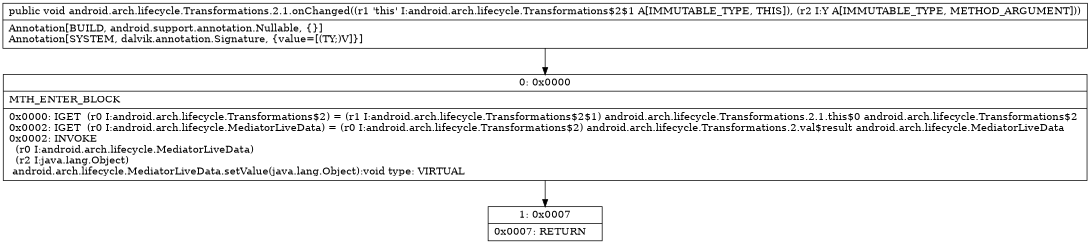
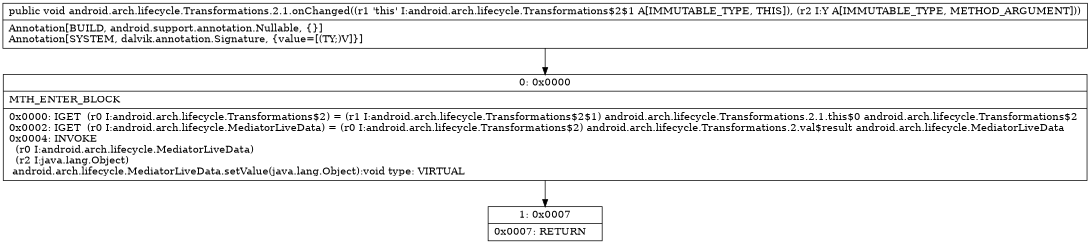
node "0: 0x0000": text "0x0002: INVOKE" -> "0x0004: INVOKE"
